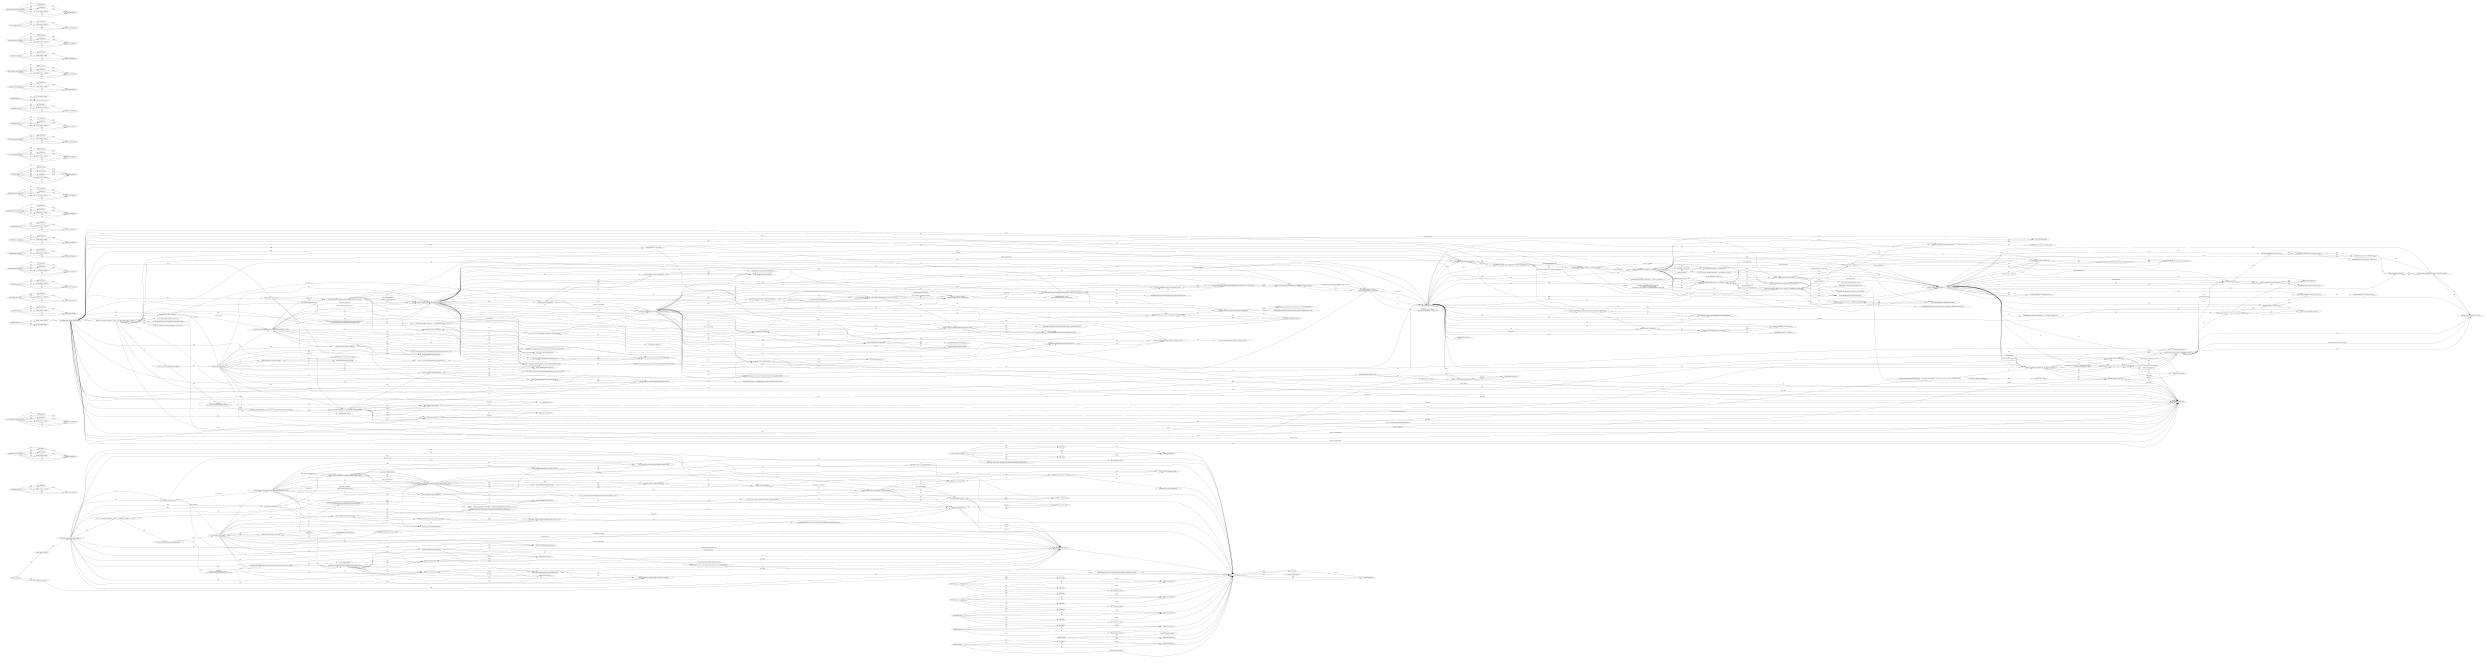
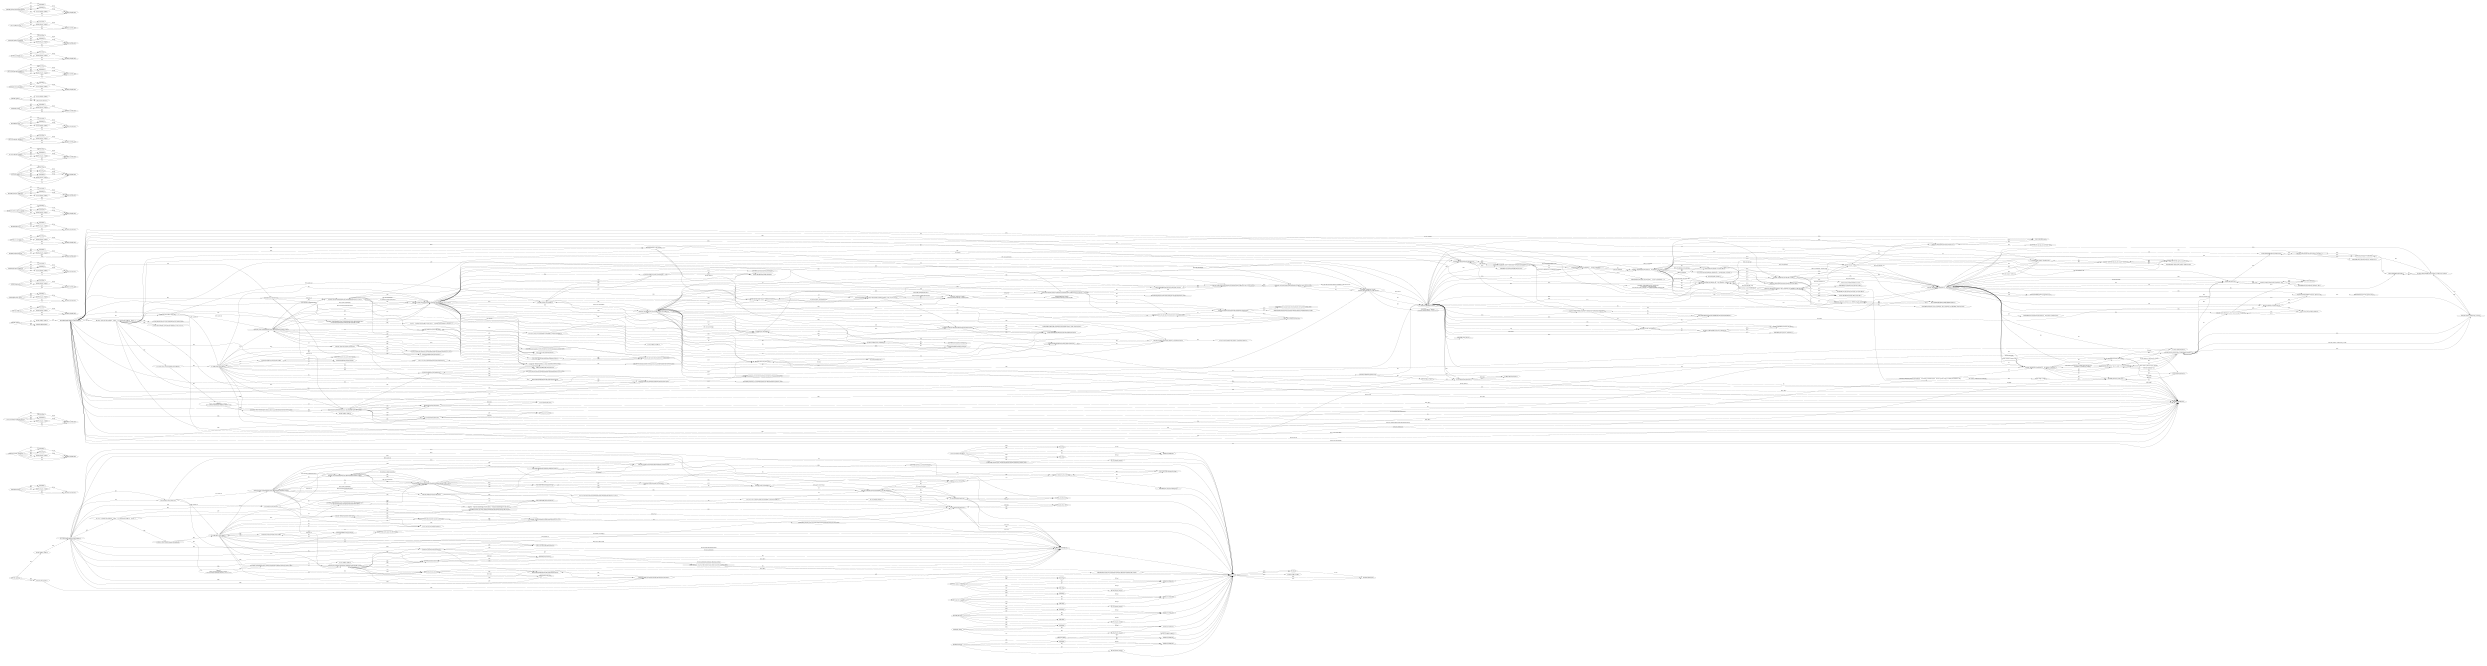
node "(IDENTIFIER,site_instance,site_instance->HasProcess())": added
node "(IDENTIFIER,new_url,ExtensionURLInfo(new_url))": added
edge "(PARAM,SiteInstance* site_instance)" -> "(GetBrowserContext,site_instance->GetBrowserContext())": added, label "DDG: site_instance"
node "<(LOCAL,Profile* profile: Profile*)<SUB>20</SUB>>": removed
